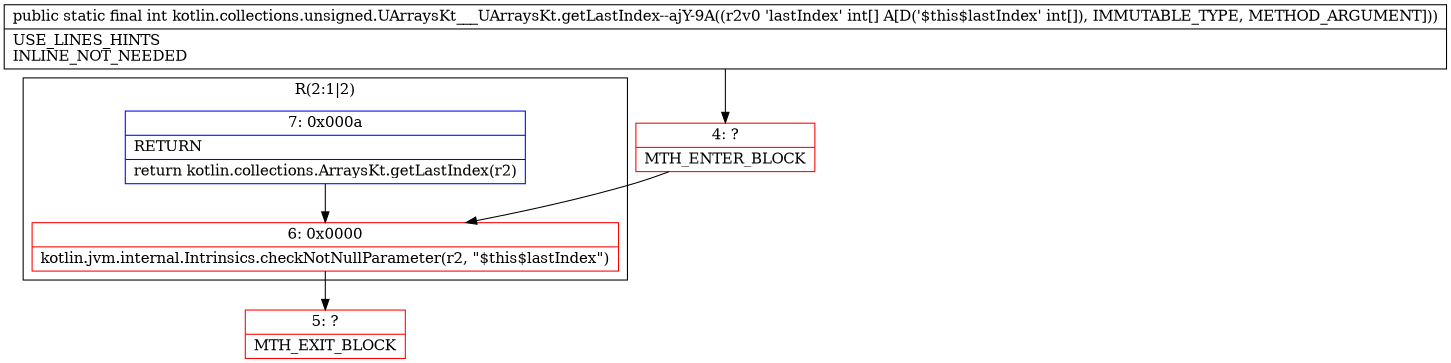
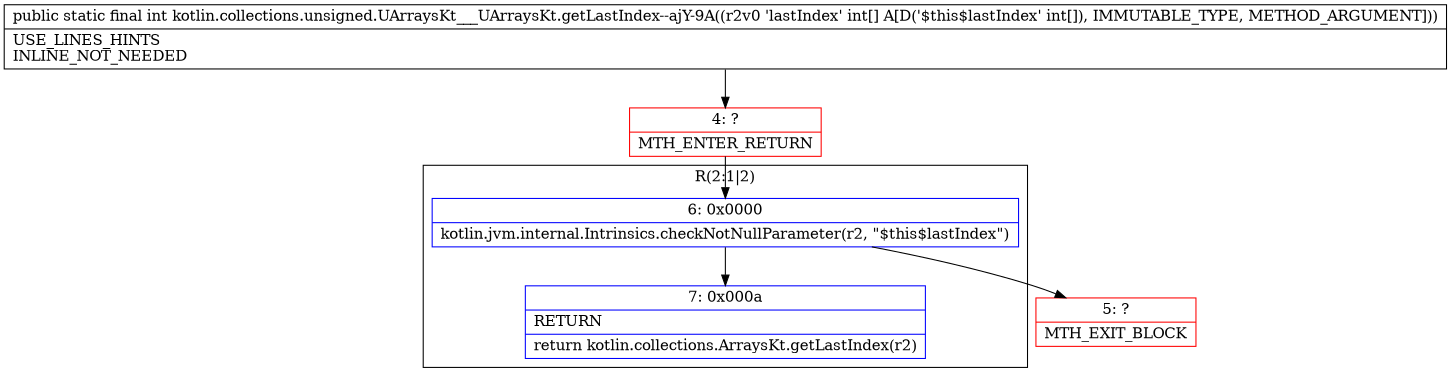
node "4: ?": text "MTH_ENTER_BLOCK" -> "MTH_ENTER_RETURN"
edge "7: 0x000a" -> "6: 0x0000": reversed
node "6: 0x0000": color red -> blue
